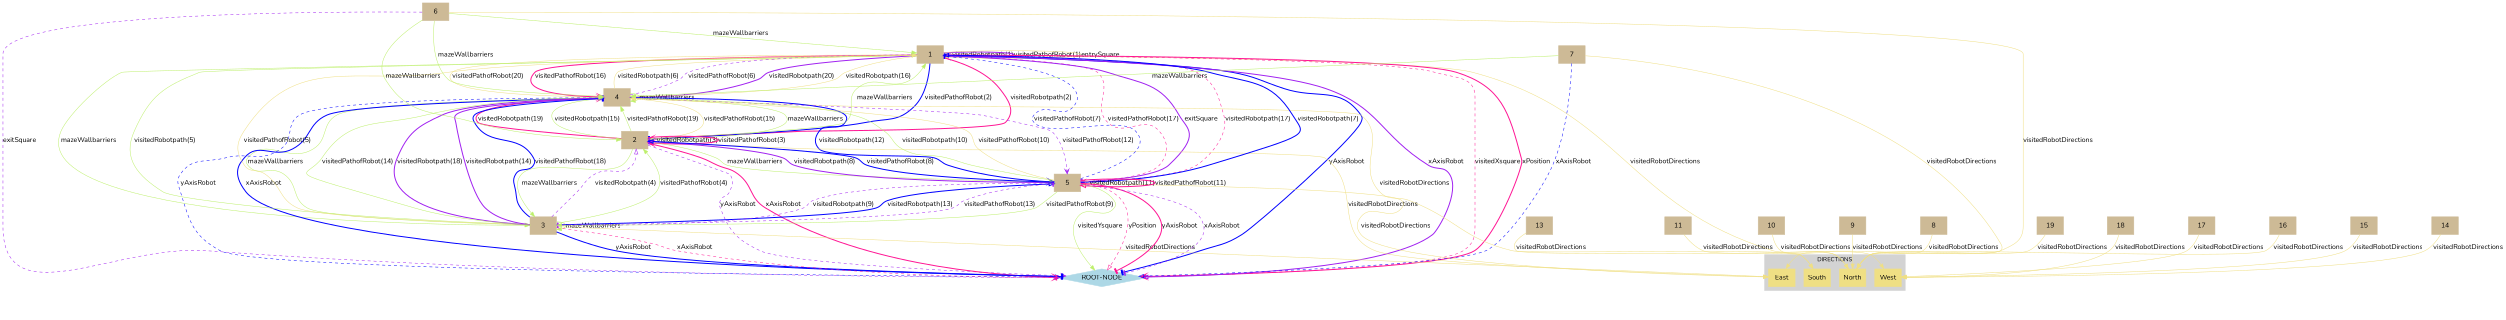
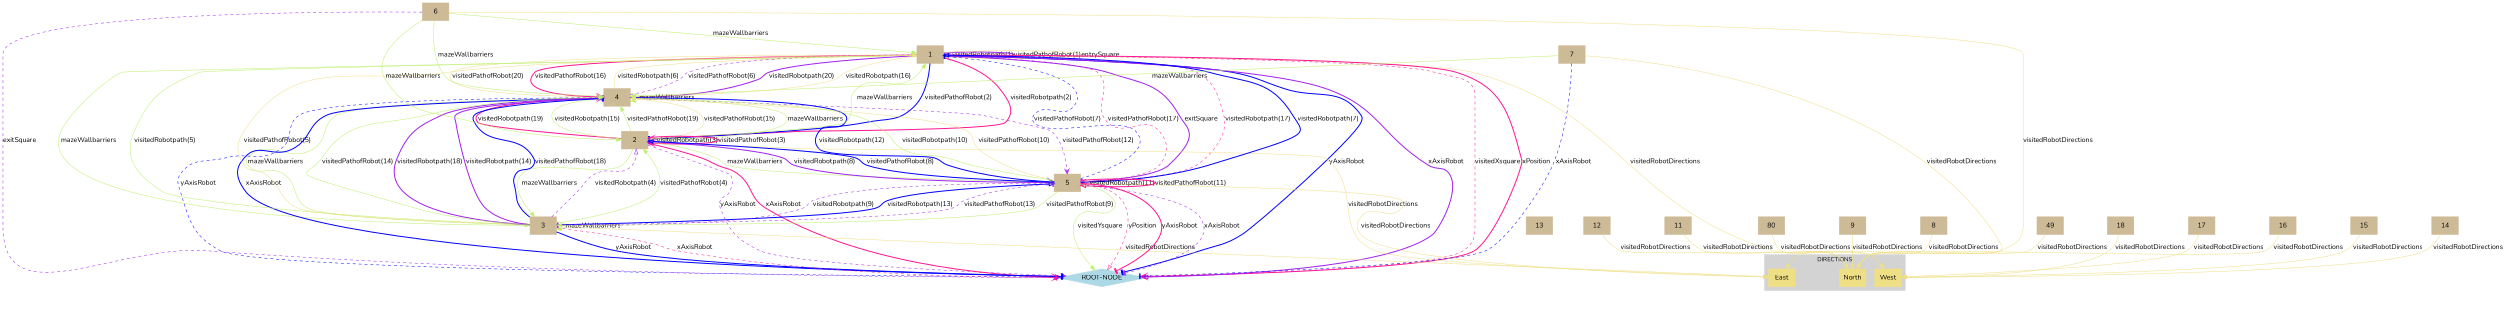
node "12": added
node "10": label "10" -> "80"
node "19": label "19" -> "49"
edge "7" -> "ROOT-NODE": arrowhead onormal -> tee
node "South": removed
